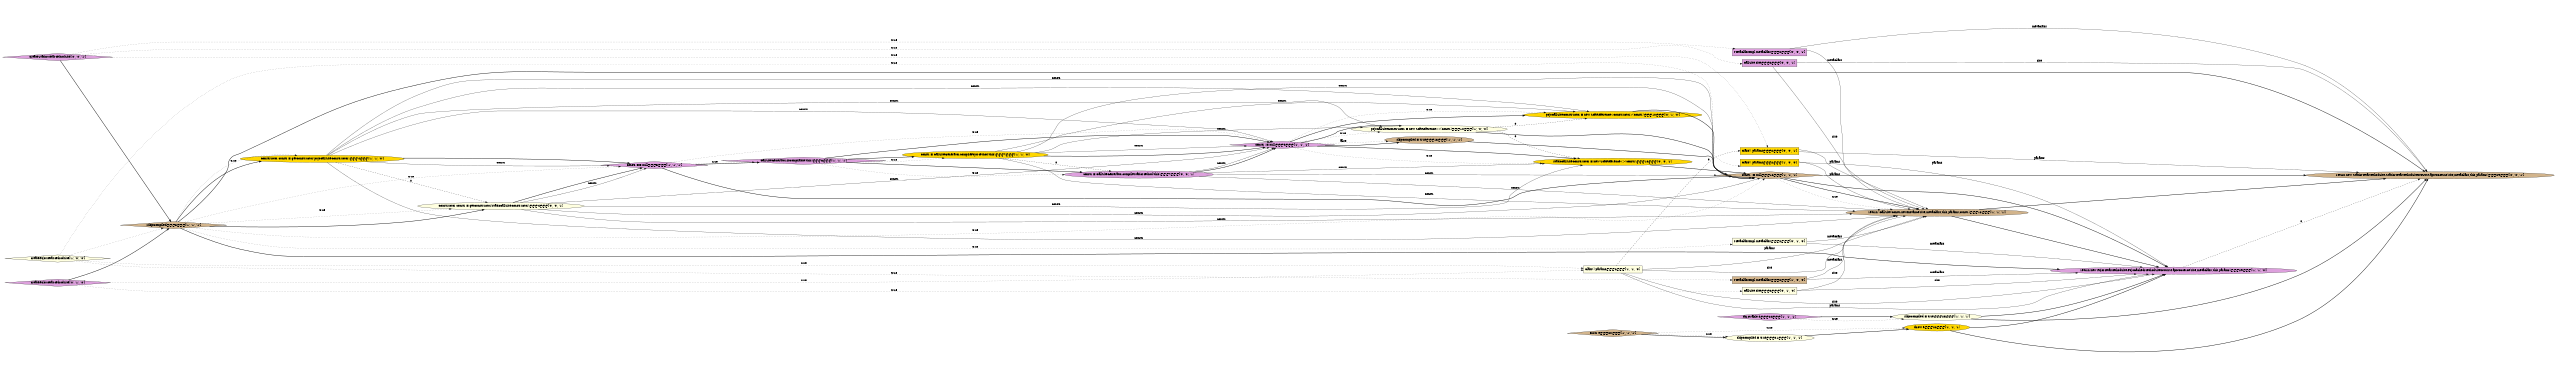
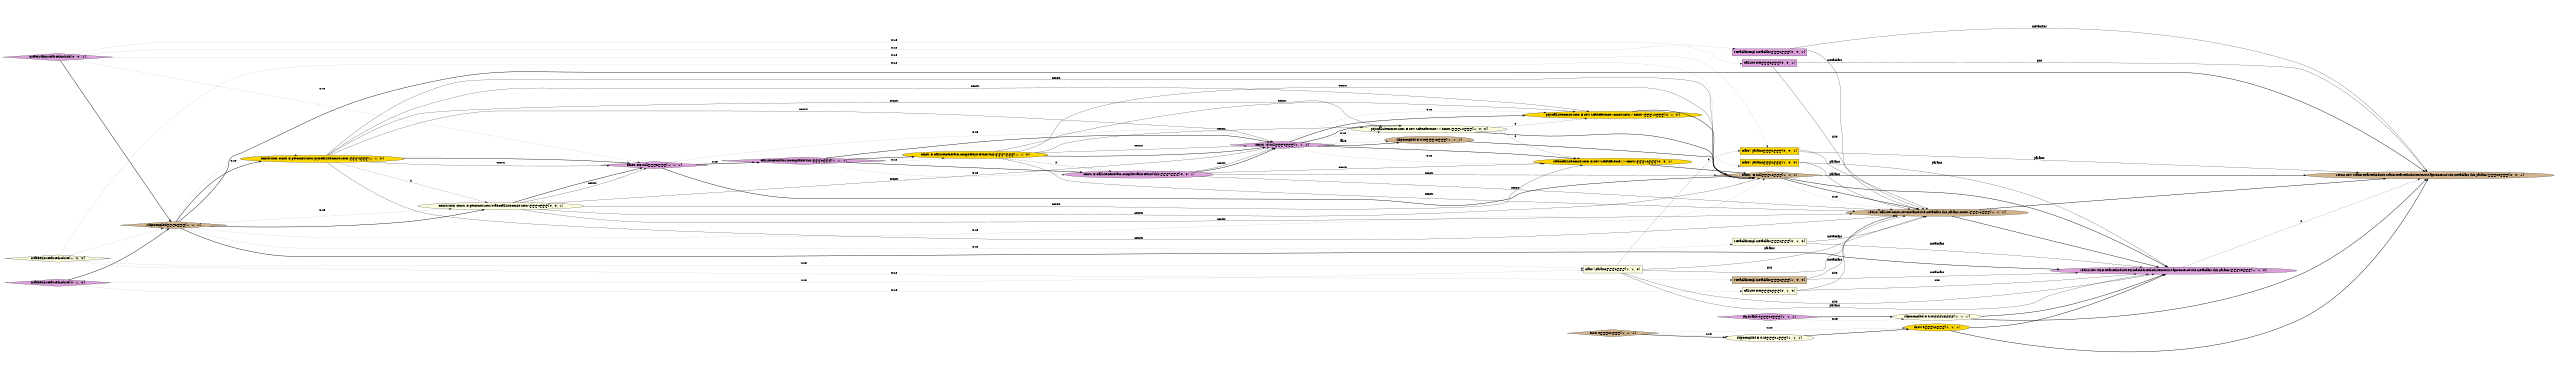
edge "!skipCompiled@@@3@@@['1', '1', '1']" -> "constr == null@@@5@@@['1', '1', '1']": now "createStaticMetaMethodSite['0', '0', '1']" -> "constr == null@@@5@@@['1', '1', '1']"
